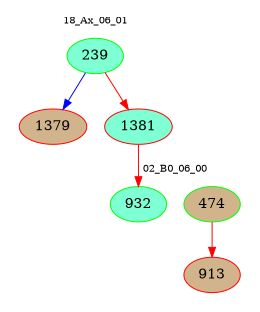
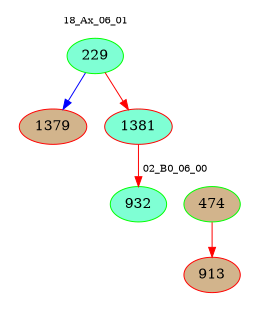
node "239": label "239" -> "229"
